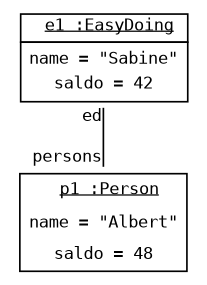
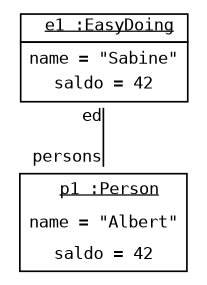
node "p1 :Person": text "saldo = 48" -> "saldo = 42"
